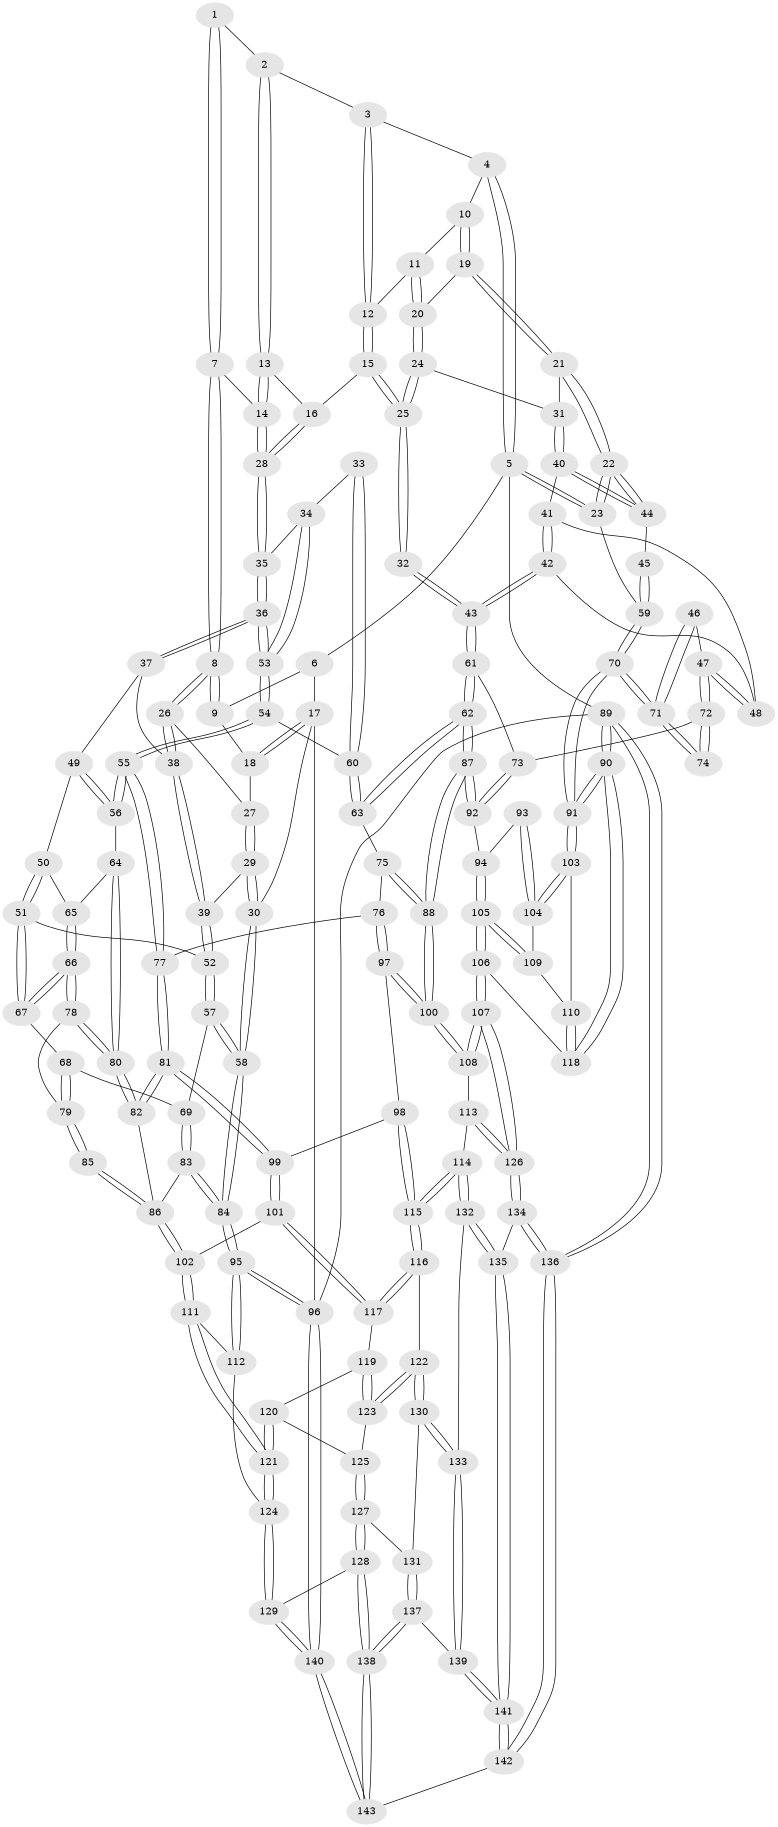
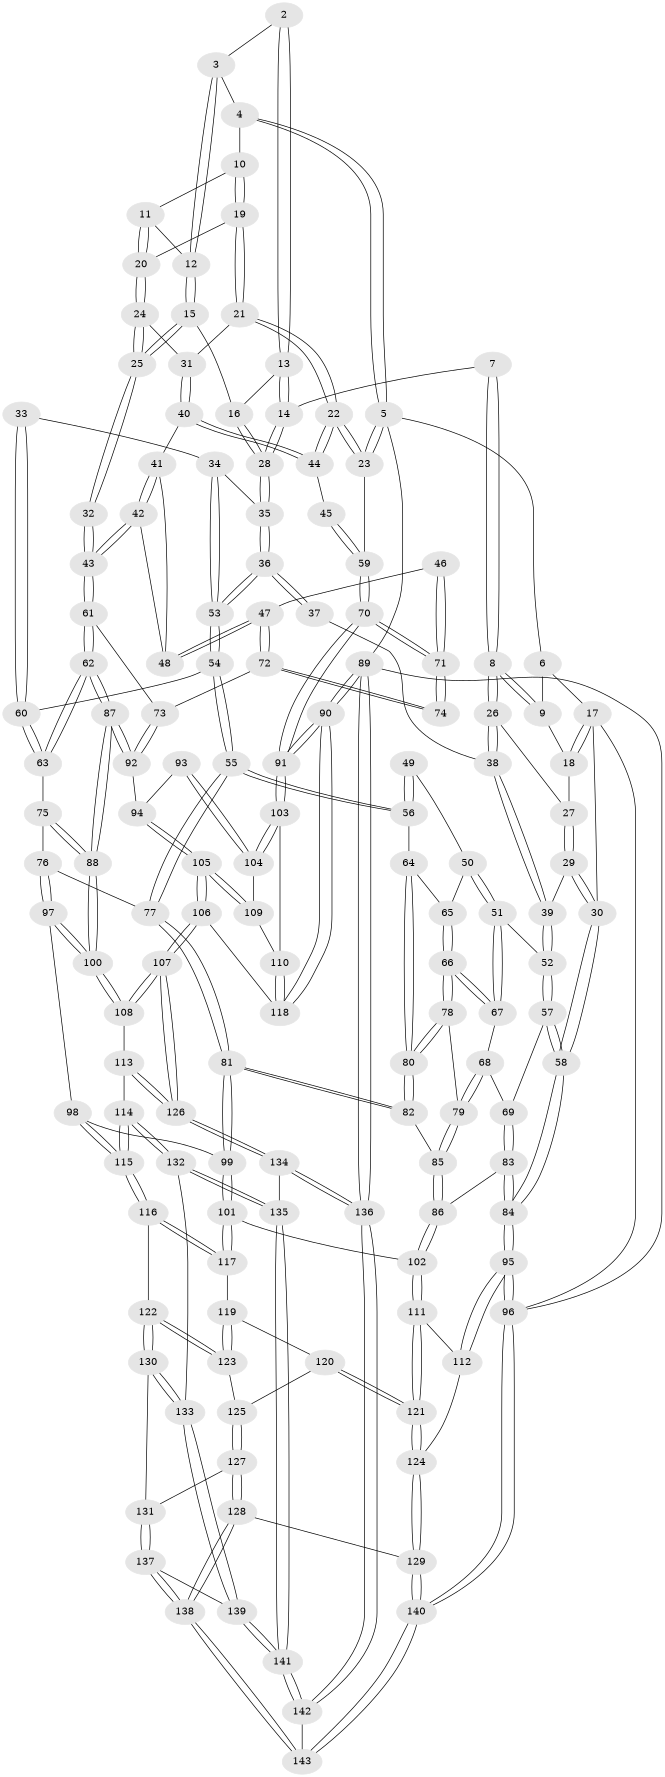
node "1": removed
edge "37" -- "49": removed
edge "82" -- "86": now "82" -- "85"
